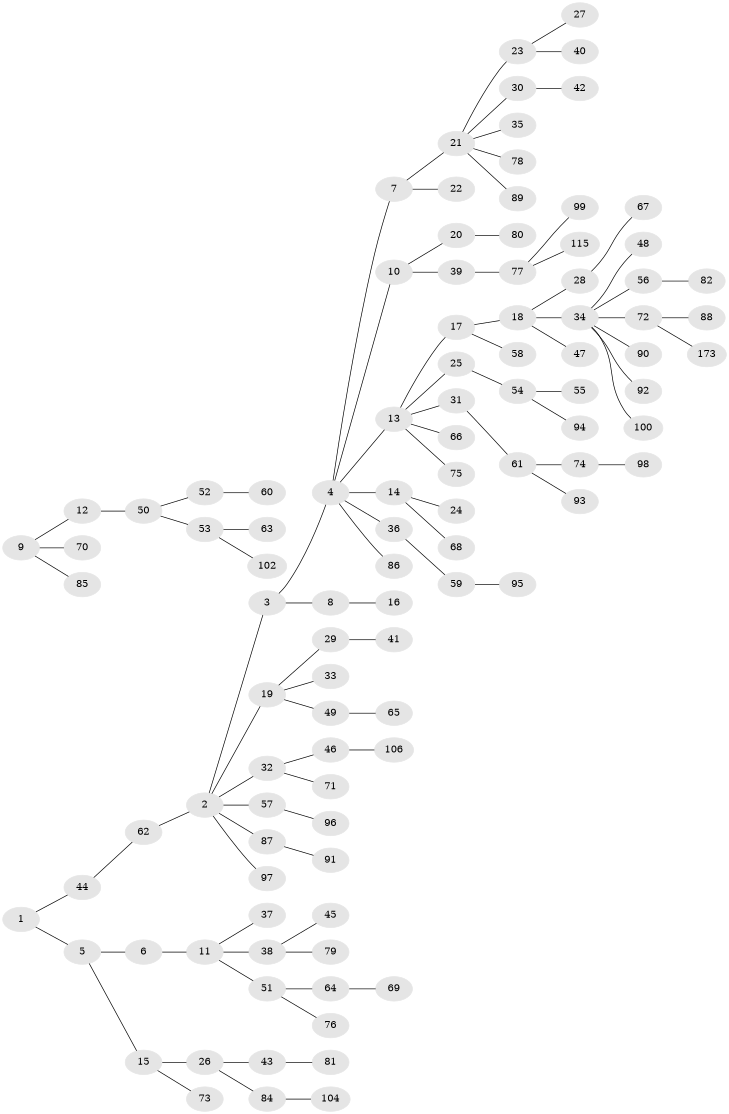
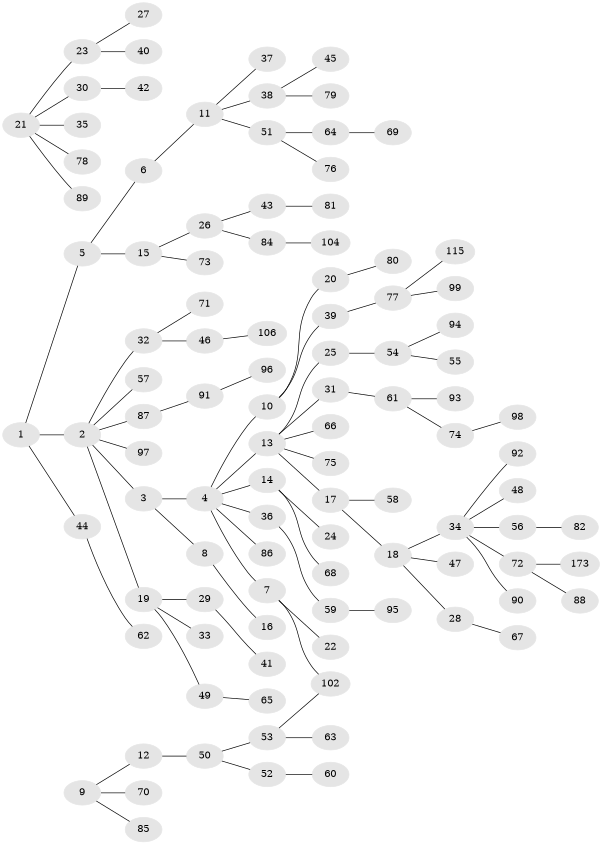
edge "21" -- "7": now "102" -- "7"
node "100": removed
edge "57" -- "96": now "91" -- "96"
edge "2" -- "62": now "2" -- "1"
